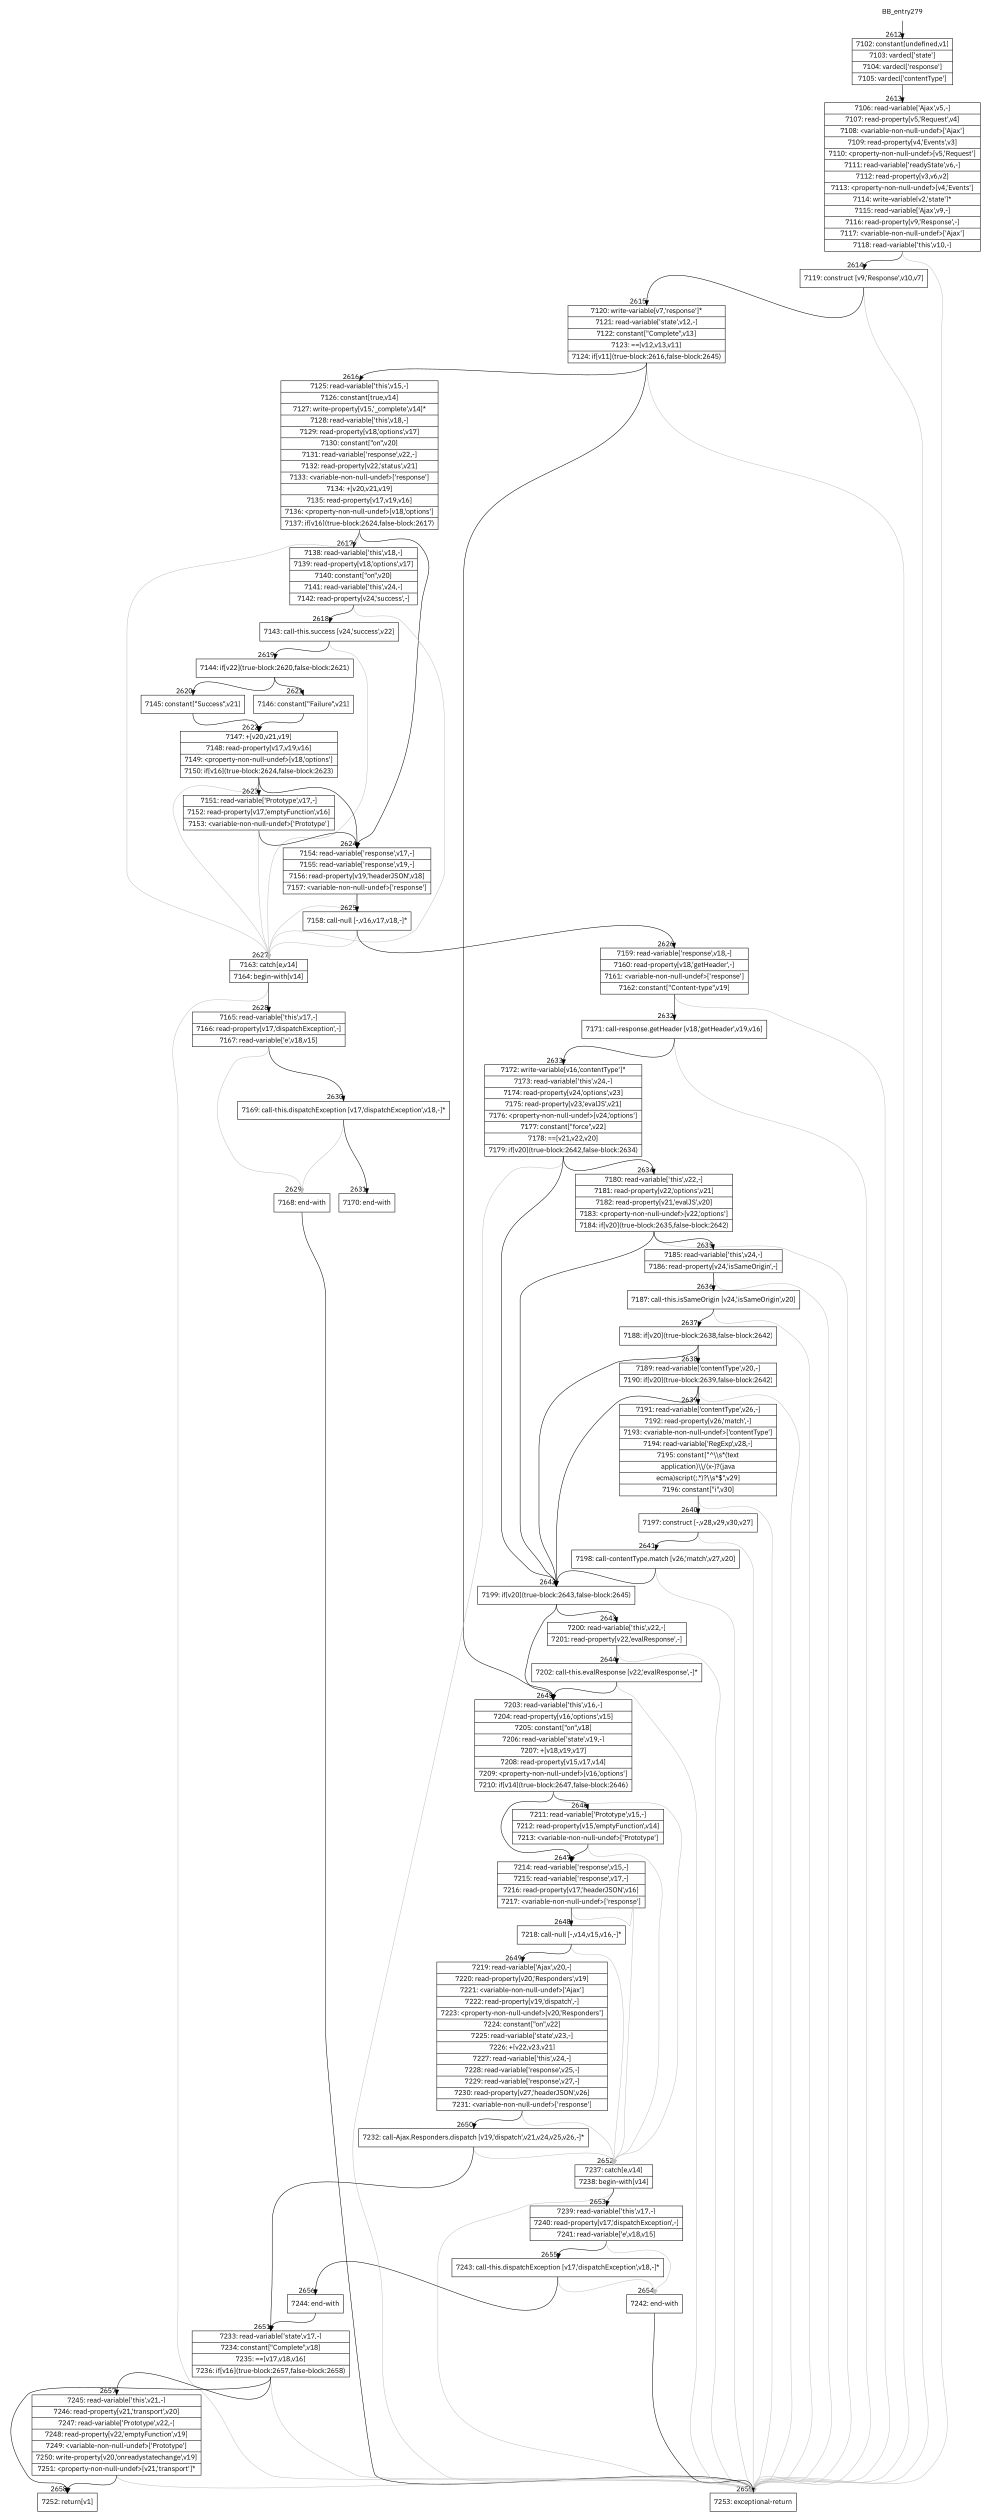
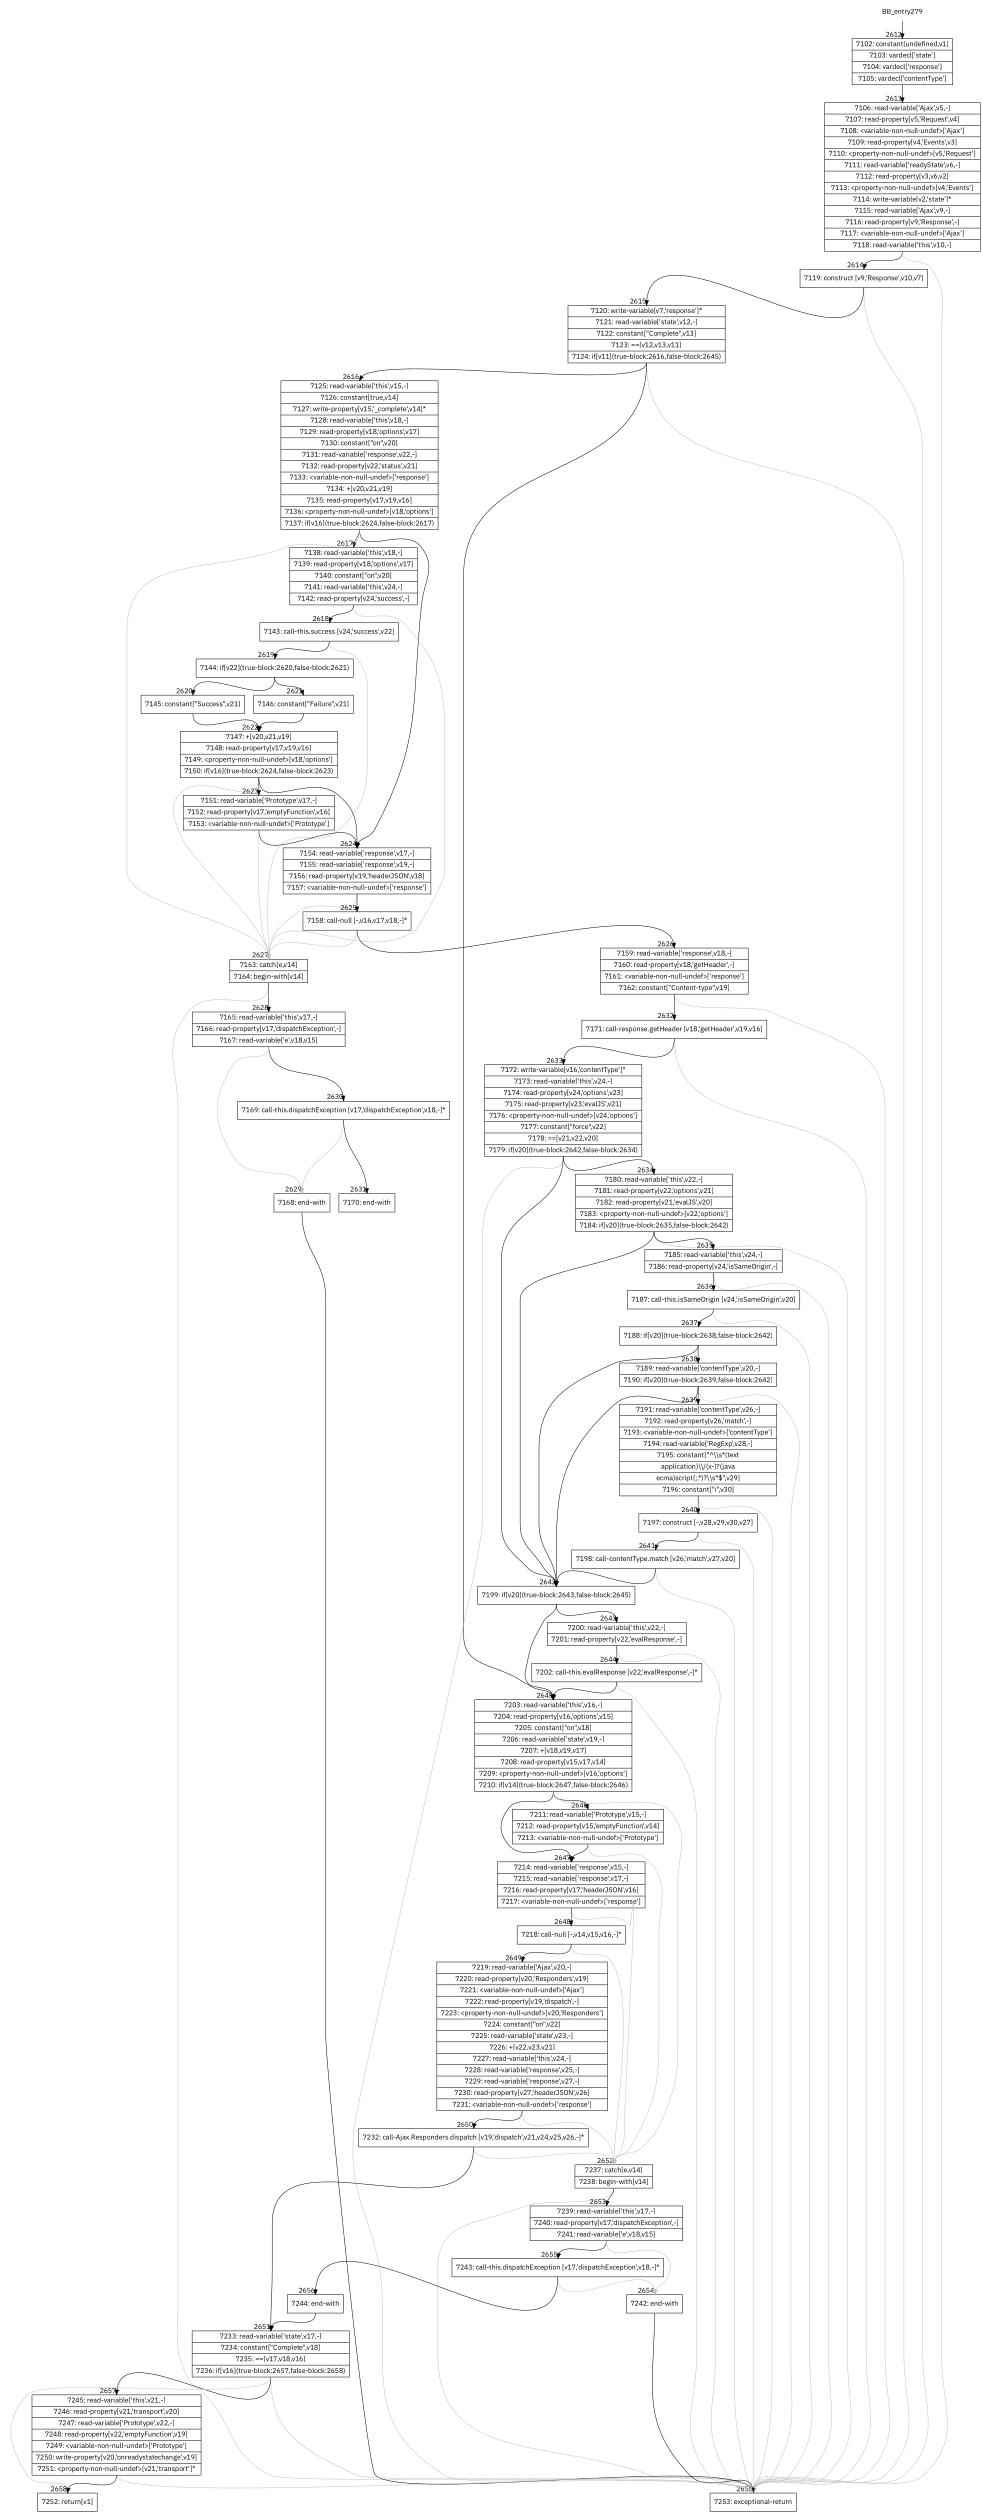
edge "7233: read-variable['state',v17,-]" -> "7252: return[v1]": color black -> gray
